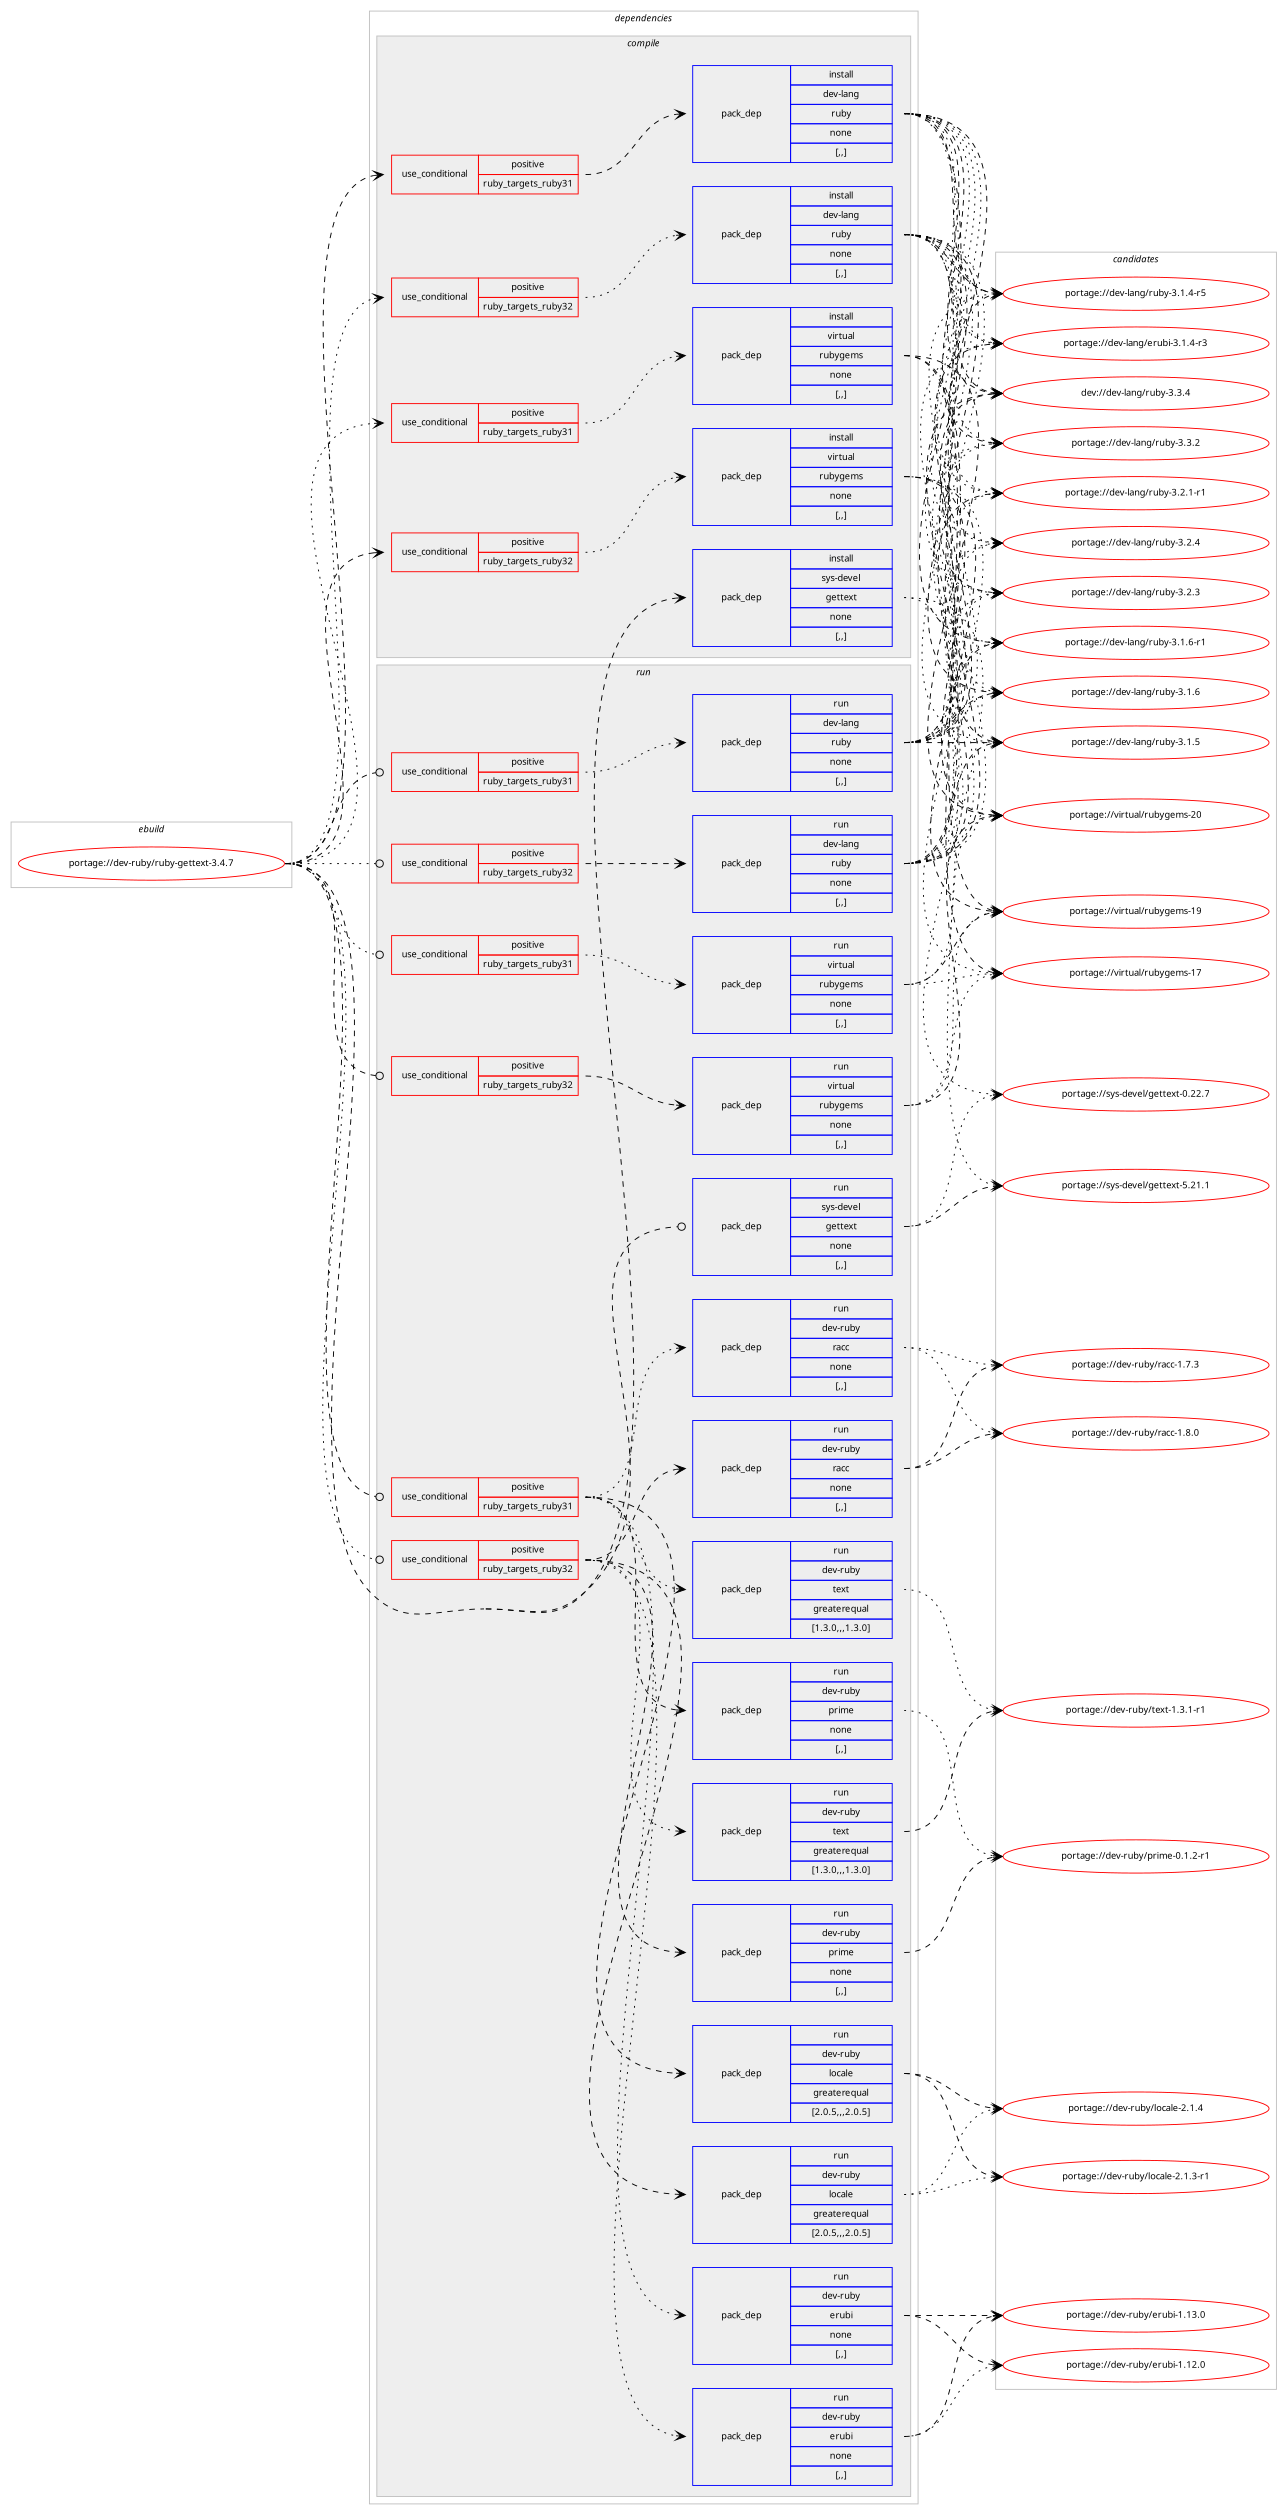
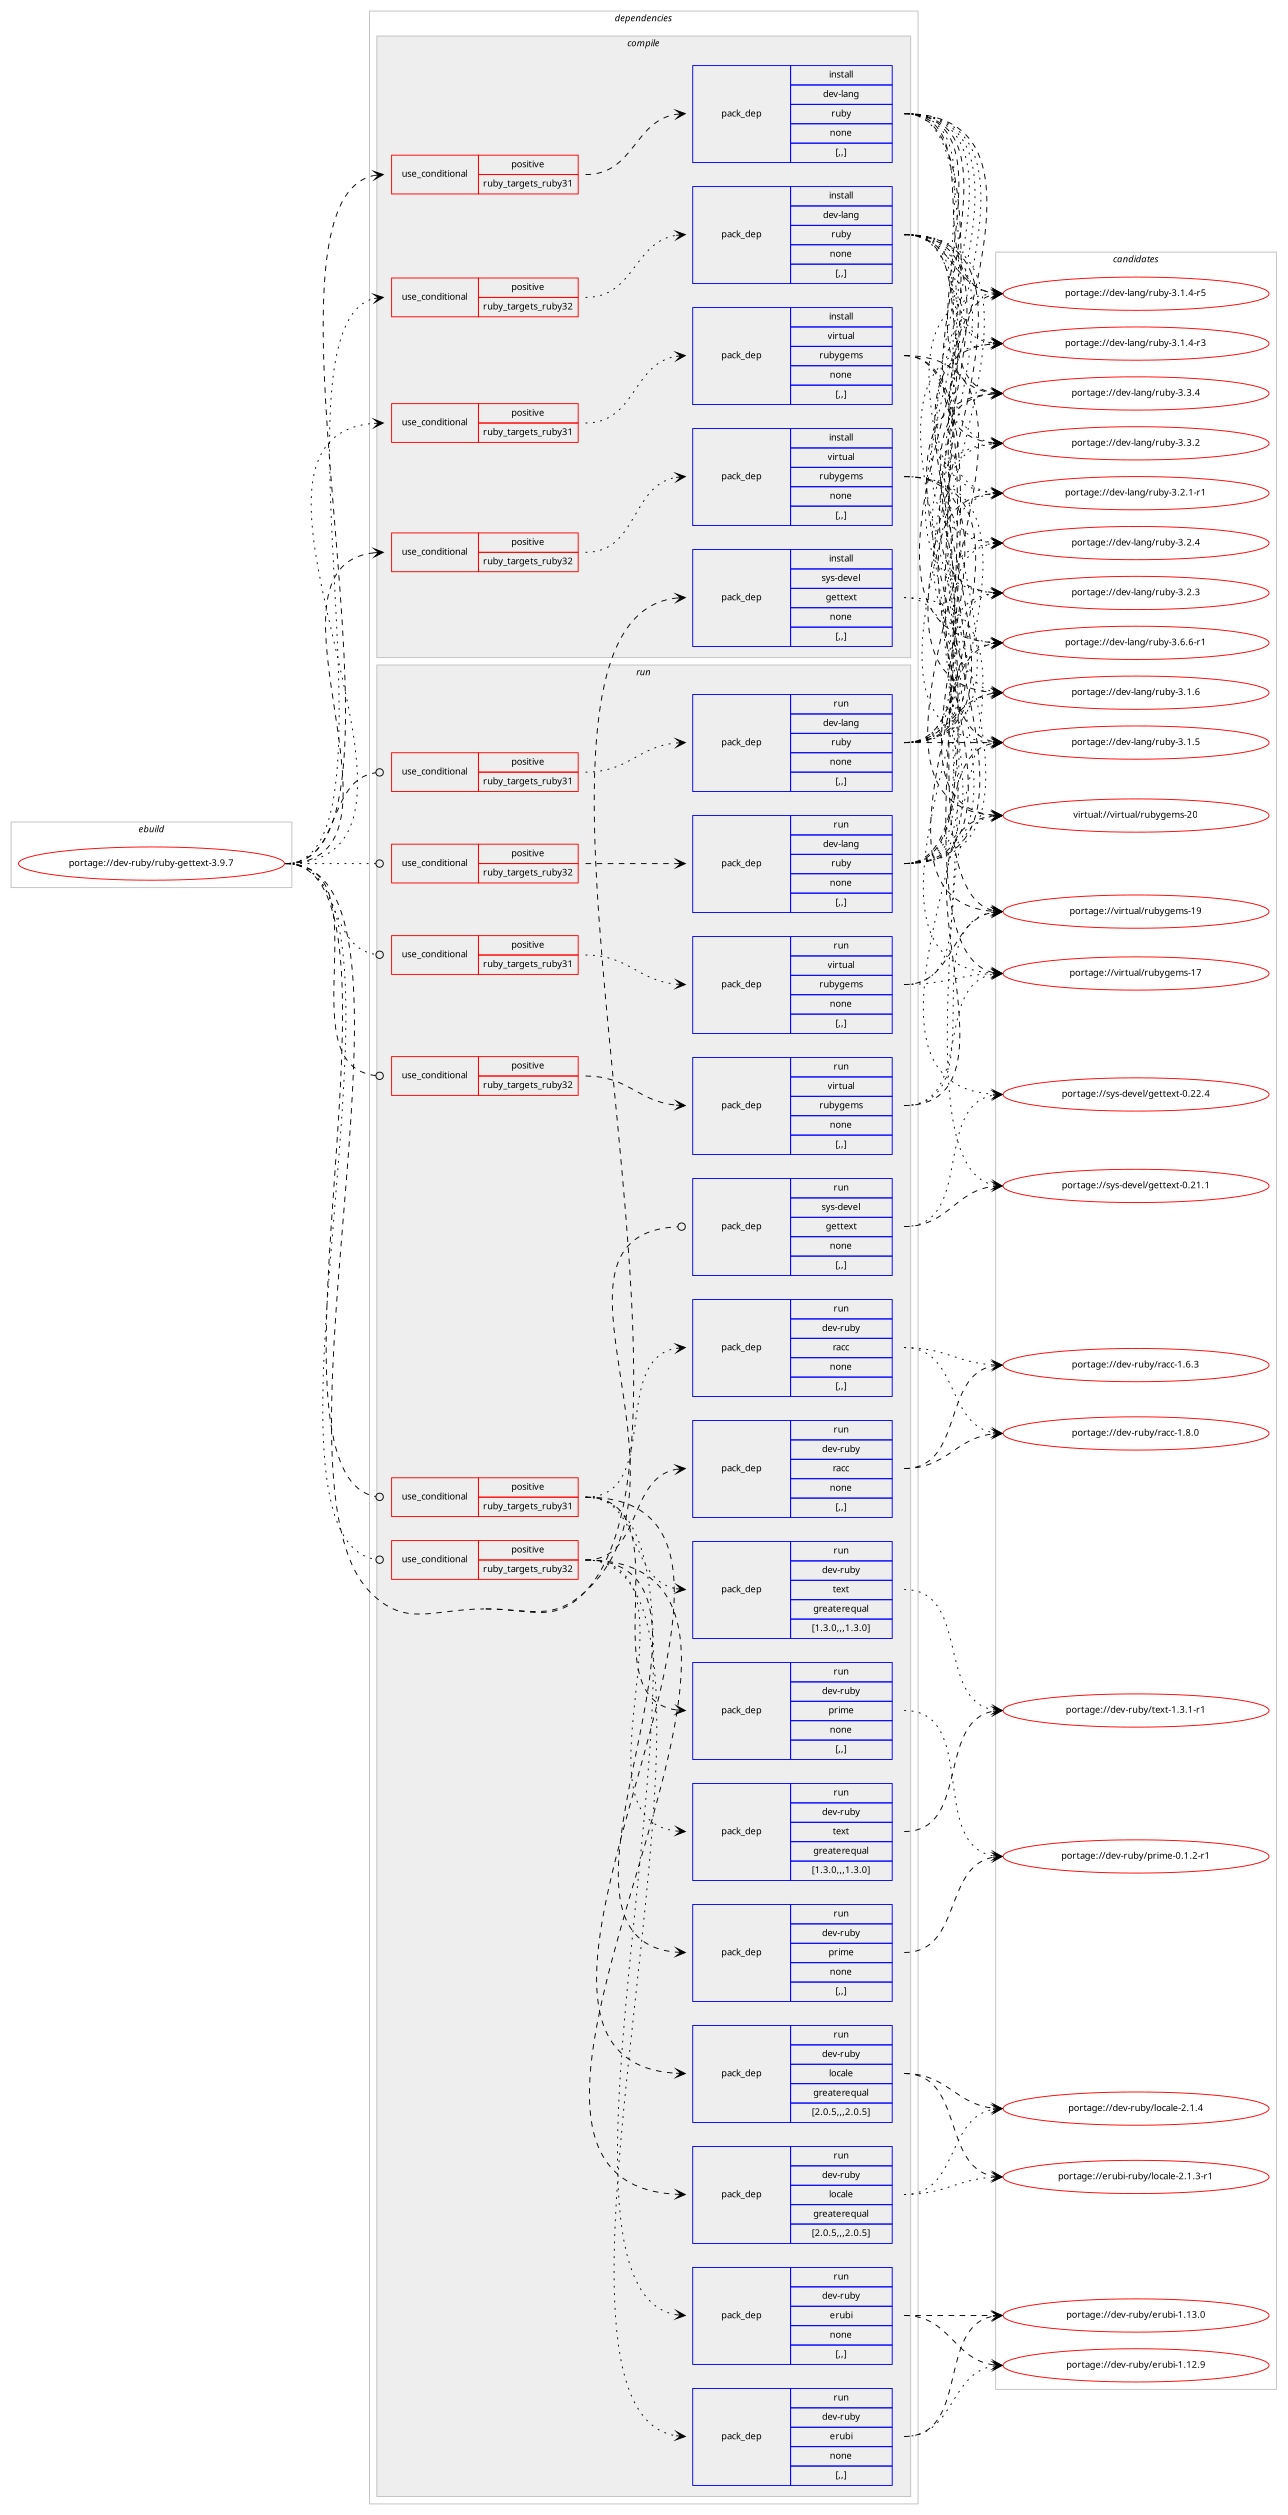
node "portage://dev-lang/erubi-3.1.4-r3": label "portage://dev-lang/erubi-3.1.4-r3" -> "portage://dev-lang/ruby-3.1.4-r3"
node "dev://dev-lang/ruby-3.3.4": label "dev://dev-lang/ruby-3.3.4" -> "portage://dev-lang/ruby-3.3.4"
node "portage://dev-lang/ruby-3.1.6-r1": label "portage://dev-lang/ruby-3.1.6-r1" -> "portage://dev-lang/ruby-3.6.6-r1"
node "portage://virtual/rubygems-20": label "portage://virtual/rubygems-20" -> "virtual://virtual/rubygems-20"
node "portage://dev-ruby/ruby-gettext-3.4.7": label "portage://dev-ruby/ruby-gettext-3.4.7" -> "portage://dev-ruby/ruby-gettext-3.9.7"
node "portage://sys-devel/gettext-0.22.7": label "portage://sys-devel/gettext-0.22.7" -> "portage://sys-devel/gettext-0.22.4"
node "portage://sys-devel/gettext-5.21.1": label "portage://sys-devel/gettext-5.21.1" -> "portage://sys-devel/gettext-0.21.1"
node "portage://dev-ruby/racc-1.7.3": label "portage://dev-ruby/racc-1.7.3" -> "portage://dev-ruby/racc-1.6.3"
node "portage://dev-ruby/locale-2.1.3-r1": label "portage://dev-ruby/locale-2.1.3-r1" -> "portage://erubi-ruby/locale-2.1.3-r1"
node "portage://dev-ruby/erubi-1.12.0": label "portage://dev-ruby/erubi-1.12.0" -> "portage://dev-ruby/erubi-1.12.9"
